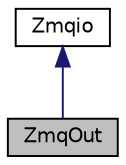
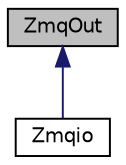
edge "ZmqOut" -> "Zmqio": reversed
